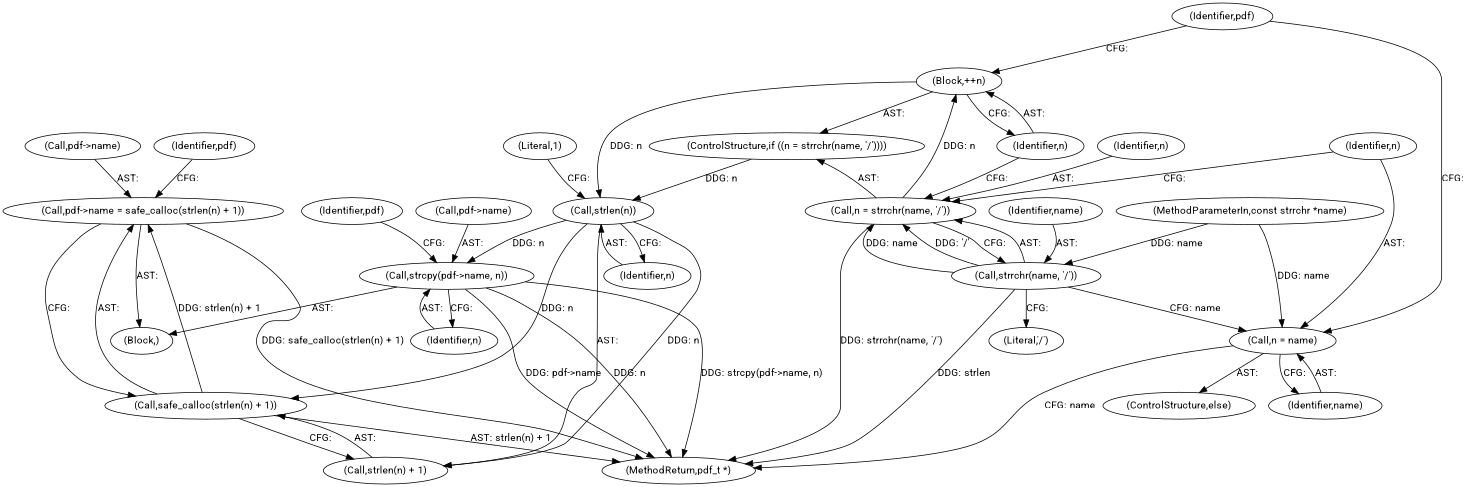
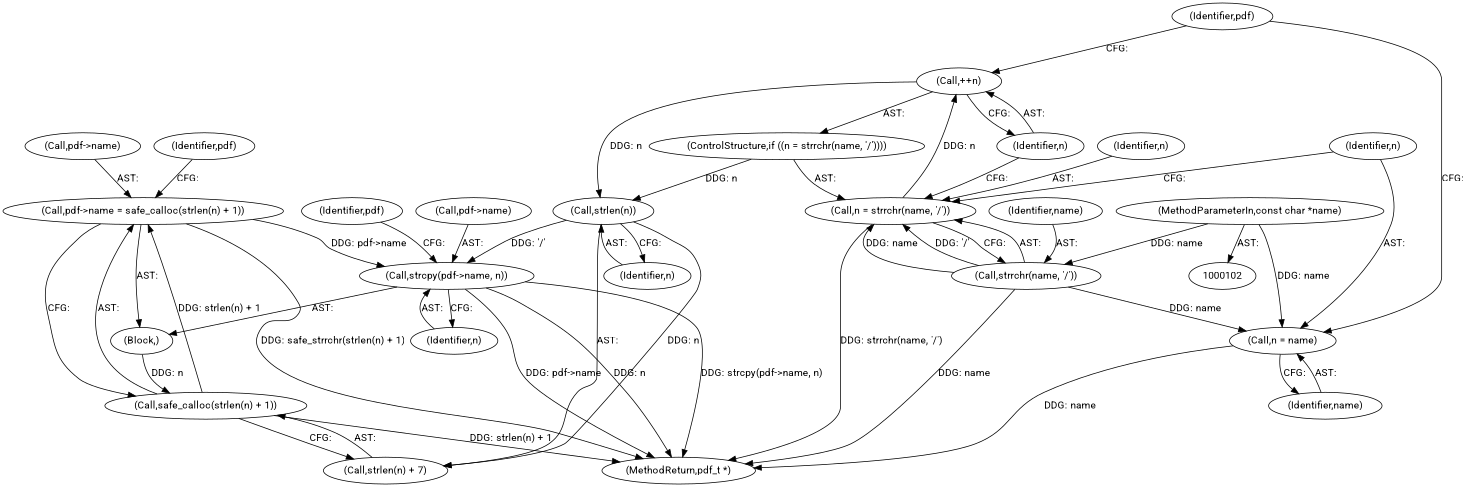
node "(Block,++n)": label "(Block,++n)" -> "(Call,++n)"
node "(Literal,1)": removed
edge "(Call,n = strrchr(name, '/'))" -> "(ControlStructure,if ((n = strrchr(name, '/'))))": reversed
node "(MethodParameterIn,const strrchr *name)": label "(MethodParameterIn,const strrchr *name)" -> "(MethodParameterIn,const char *name)"
edge "(Call,pdf->name = safe_calloc(strlen(n) + 1))" -> "(Call,strcpy(pdf->name, n))": added, label "DDG: pdf->name"
edge "(Call,strlen(n))" -> "(Call,strcpy(pdf->name, n))": label "DDG: n" -> "DDG: '/'"
node "1000102": added
edge "(Call,strrchr(name, '/'))" -> "(Call,n = name)": label "CFG: name" -> "DDG: name"
edge "(Call,pdf->name = safe_calloc(strlen(n) + 1))" -> "(MethodReturn,pdf_t *)": label "DDG: safe_calloc(strlen(n) + 1)" -> "DDG: safe_strrchr(strlen(n) + 1)"
node "(Literal,'/')": removed
edge "(Call,strlen(n))" -> "(Call,safe_calloc(strlen(n) + 1))": now "(Block,)" -> "(Call,safe_calloc(strlen(n) + 1))"
edge "(Call,strrchr(name, '/'))" -> "(MethodReturn,pdf_t *)": label "DDG: strlen" -> "DDG: name"
edge "(Call,n = name)" -> "(MethodReturn,pdf_t *)": label "CFG: name" -> "DDG: name"
node "(ControlStructure,else)": removed
edge "(Call,safe_calloc(strlen(n) + 1))" -> "(MethodReturn,pdf_t *)": label "AST: strlen(n) + 1" -> "DDG: strlen(n) + 1"
node "(Call,strlen(n) + 1)": label "(Call,strlen(n) + 1)" -> "(Call,strlen(n) + 7)"
